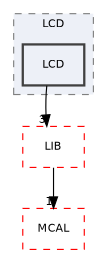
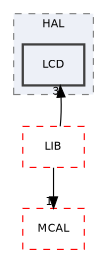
cluster "LCD": label "LCD" -> "HAL"
edge "LCD" -> "LIB": reversed
